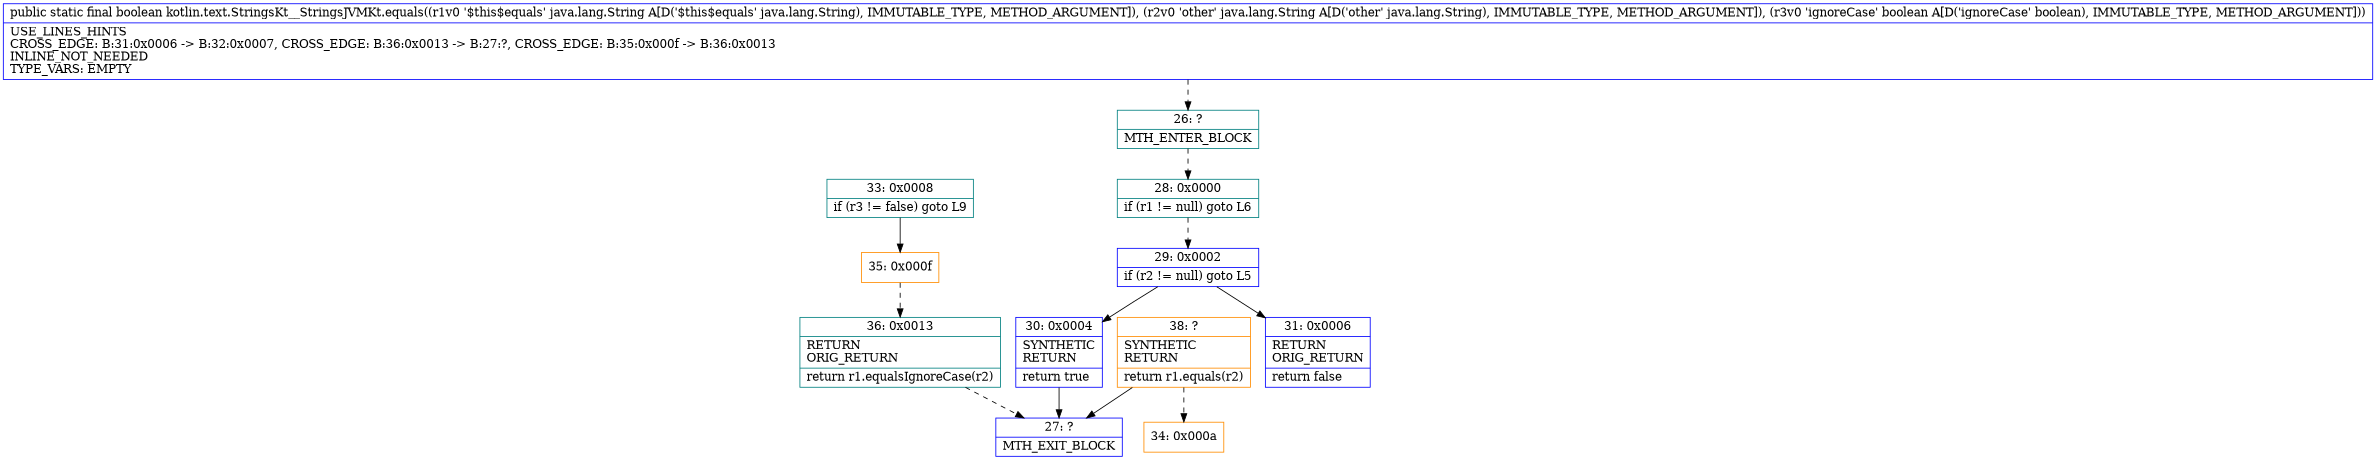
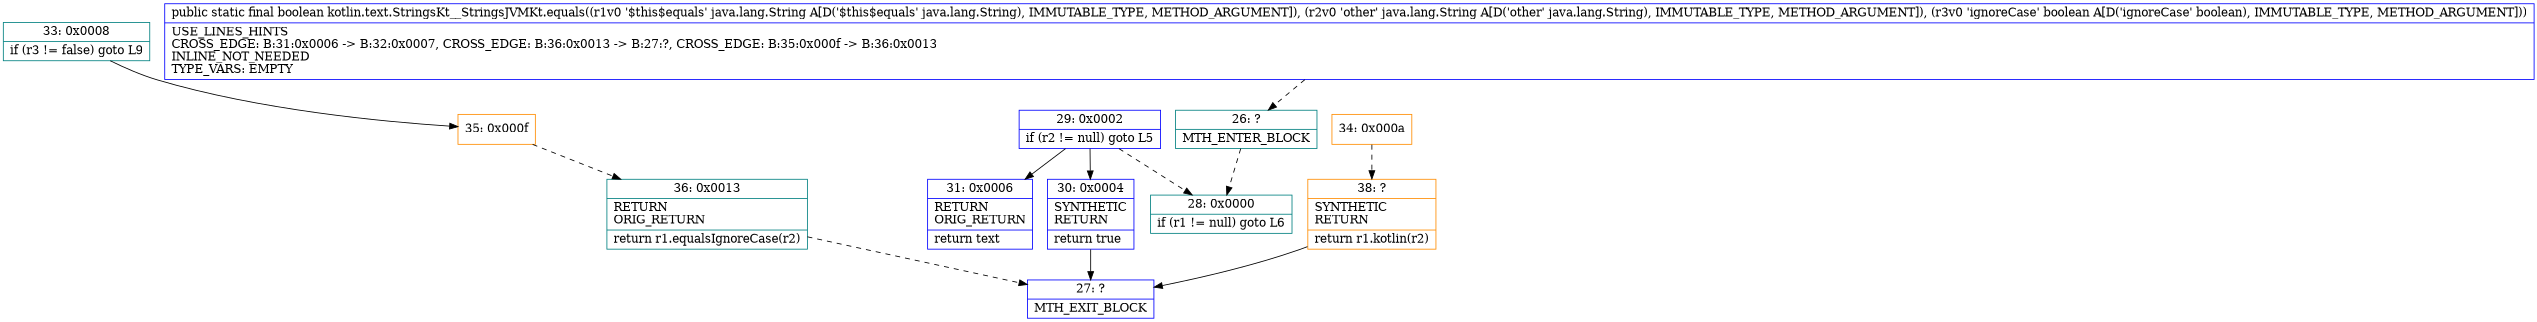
edge "28: 0x0000" -> "29: 0x0002": reversed
node "38: ?": text "return r1.equals(r2)" -> "return r1.kotlin(r2)"
node "31: 0x0006": text "return false" -> "return text"
edge "38: ?" -> "34: 0x000a": reversed
